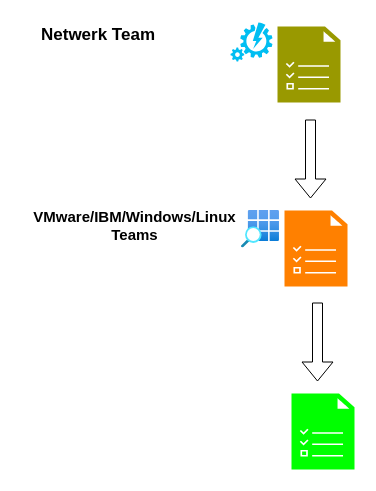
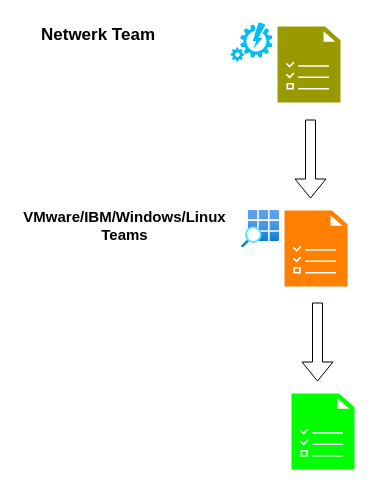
node "VMware/IBM/Windows/Linux Teams": moved (135, 226) -> (125, 226)
